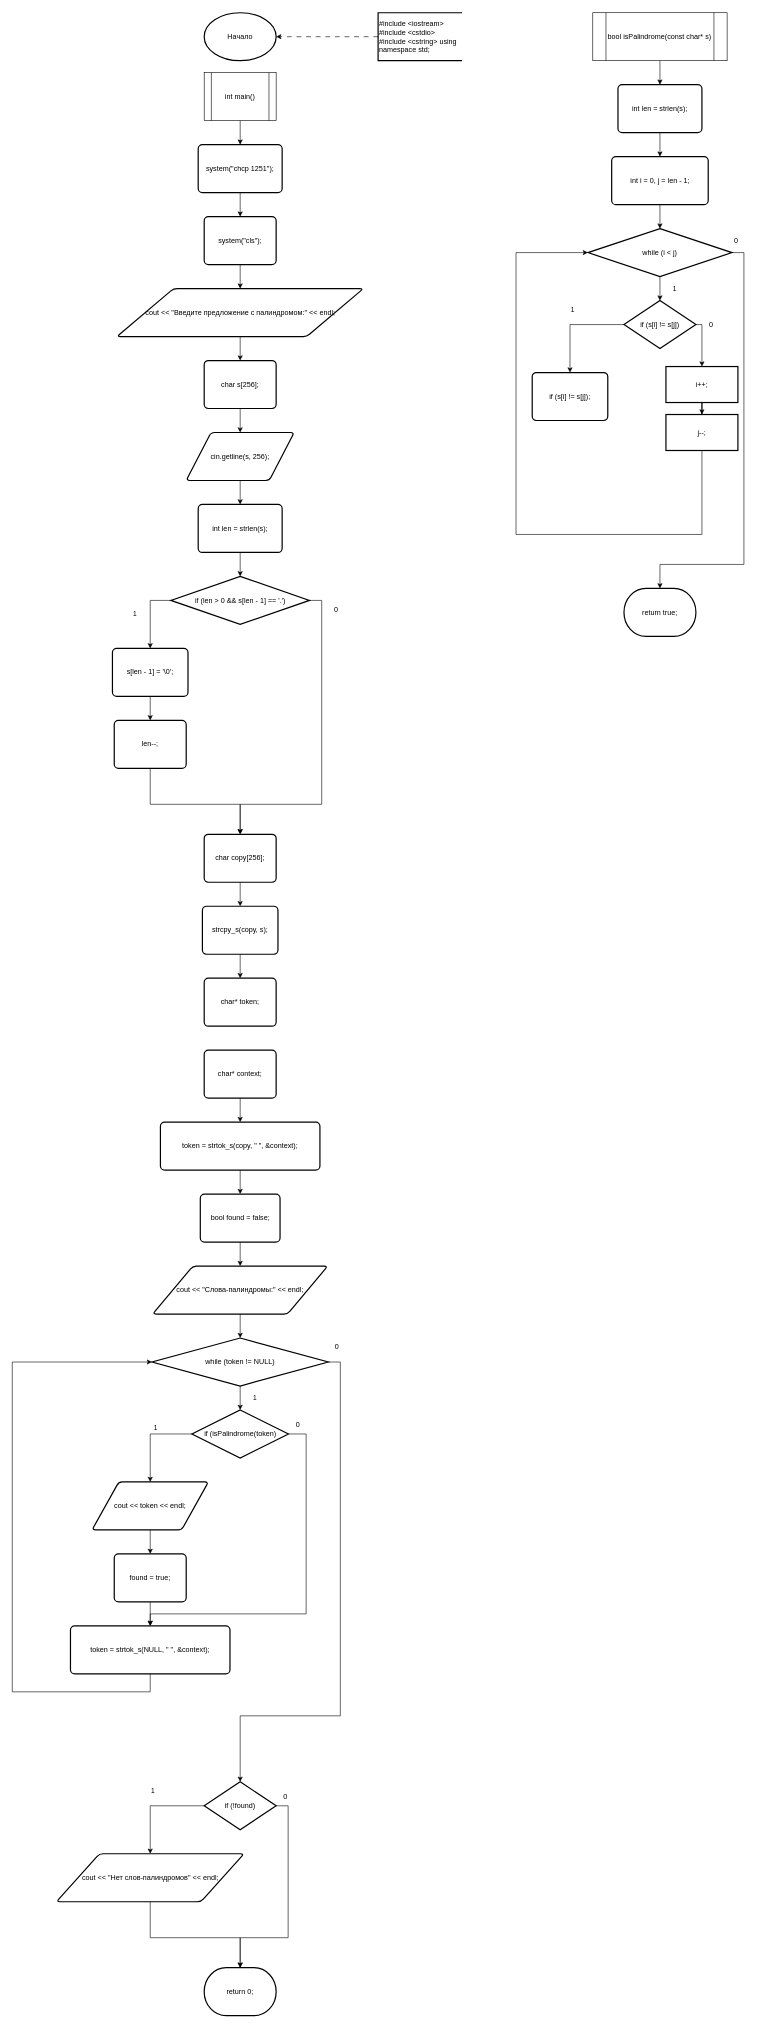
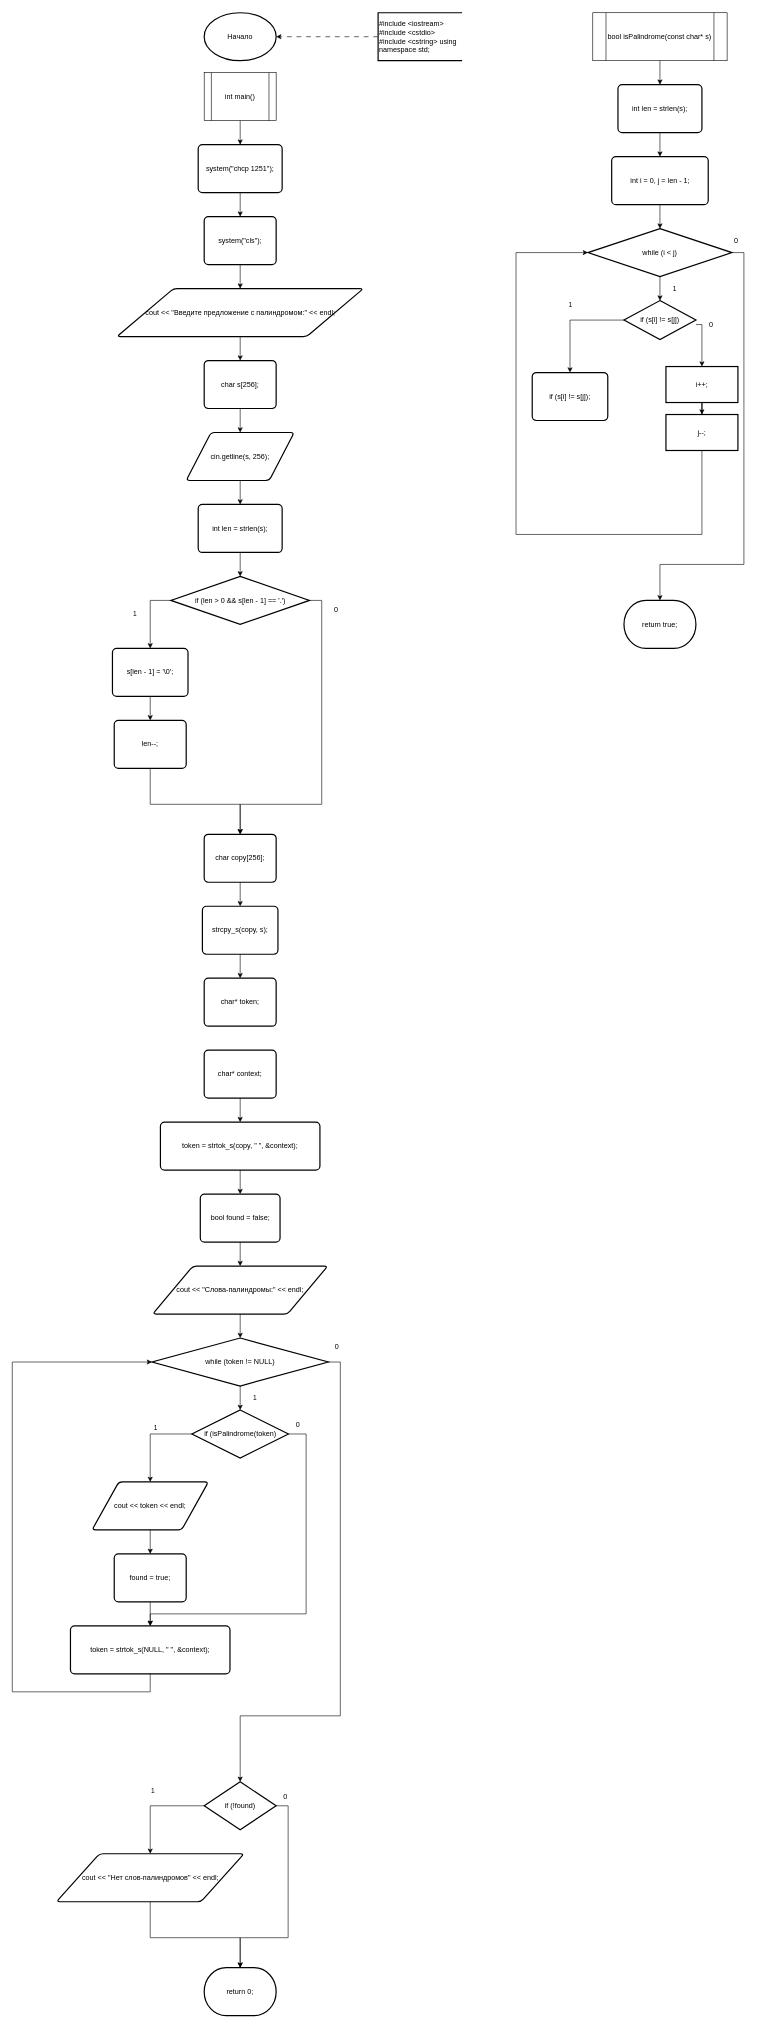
node "if (s[i] != s[j])": size 72x48 -> 72x39
node "return true;": moved (660, 612) -> (660, 624)
